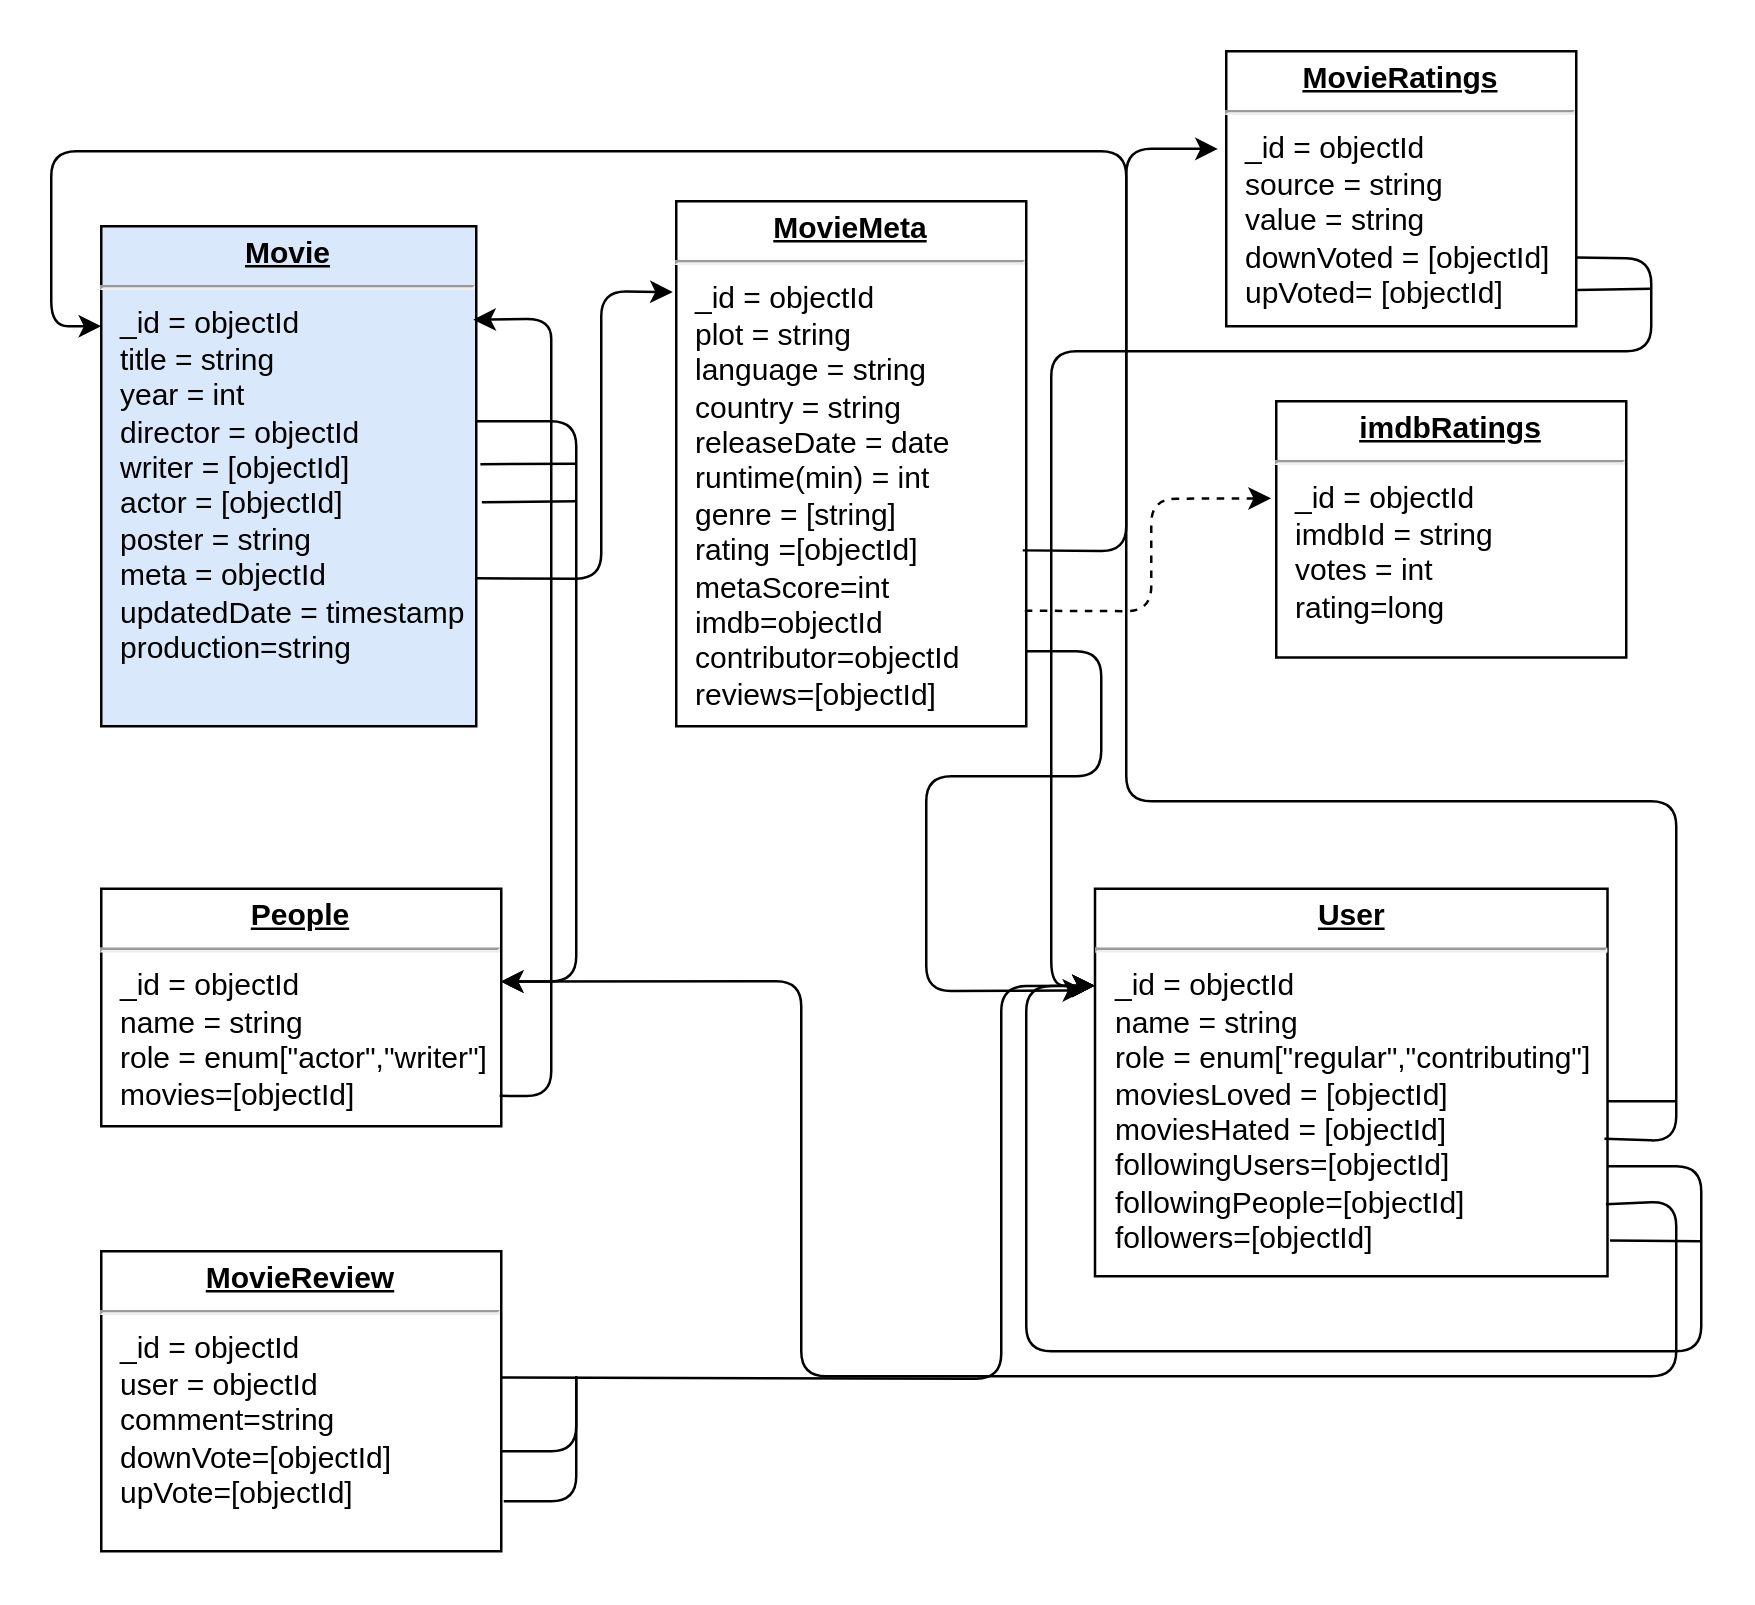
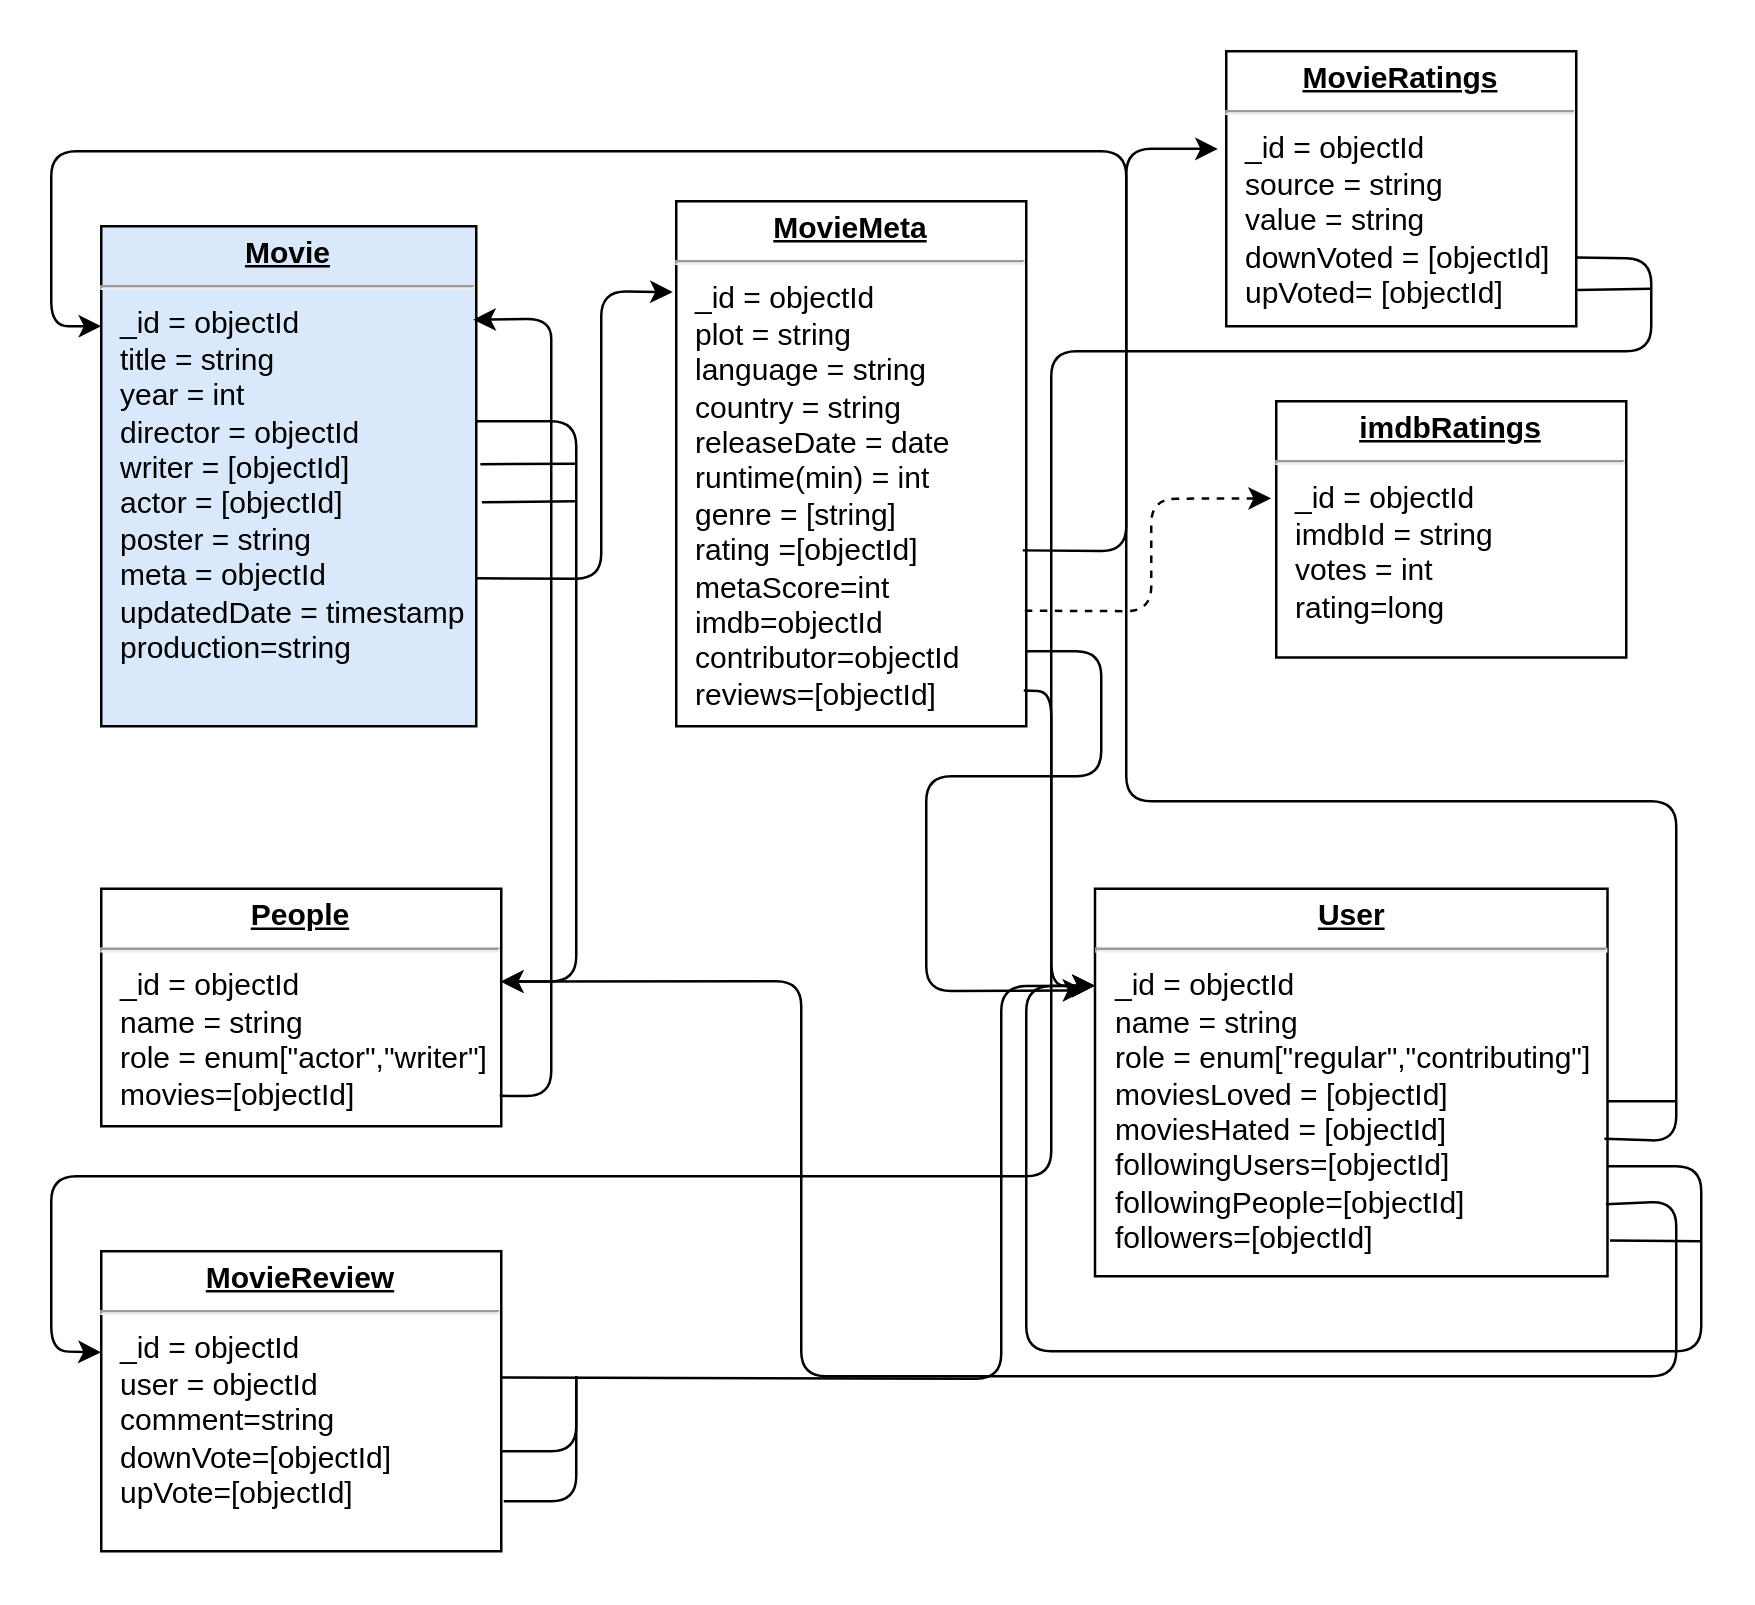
edge "MovieMeta _id = objectId plot = string language = string country = string releaseDate = date runtime(min) = int genre = [string] rating =[objectId] metaScore=int imdb=objectId contributor=objectId reviews=[objectId]" -> "MovieReview _id = objectId user = objectId comment=string downVote=[objectId] upVote=[objectId]": added
